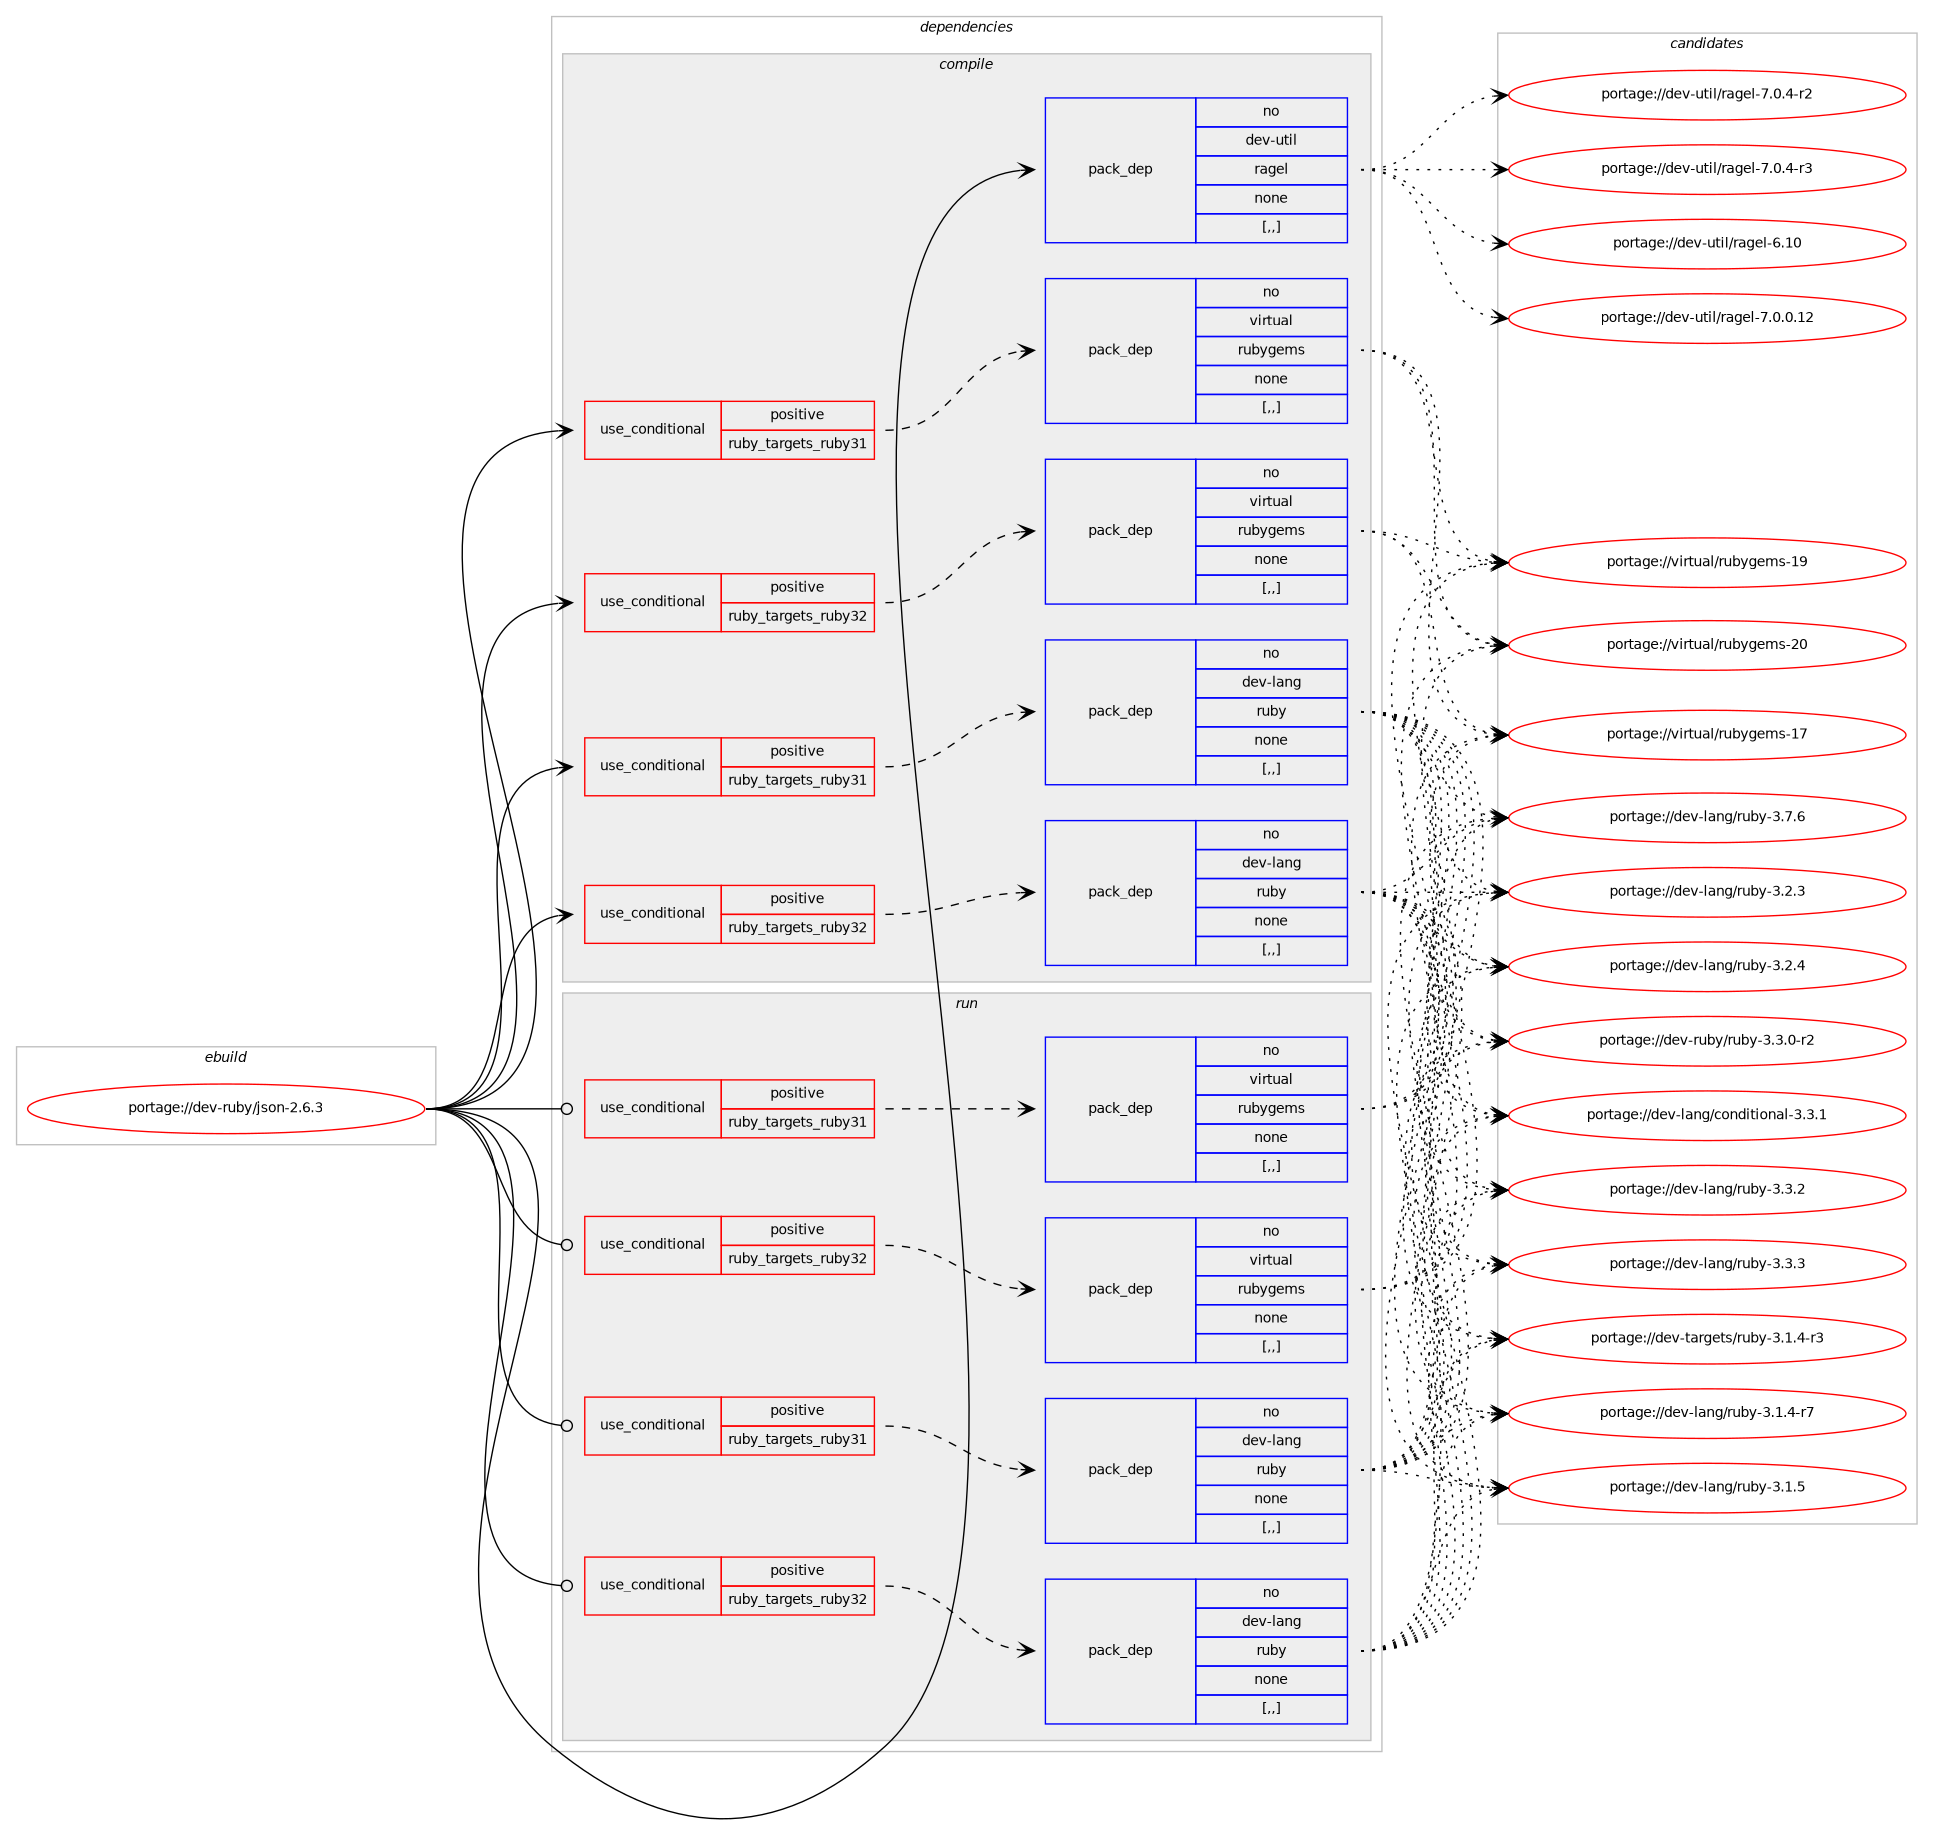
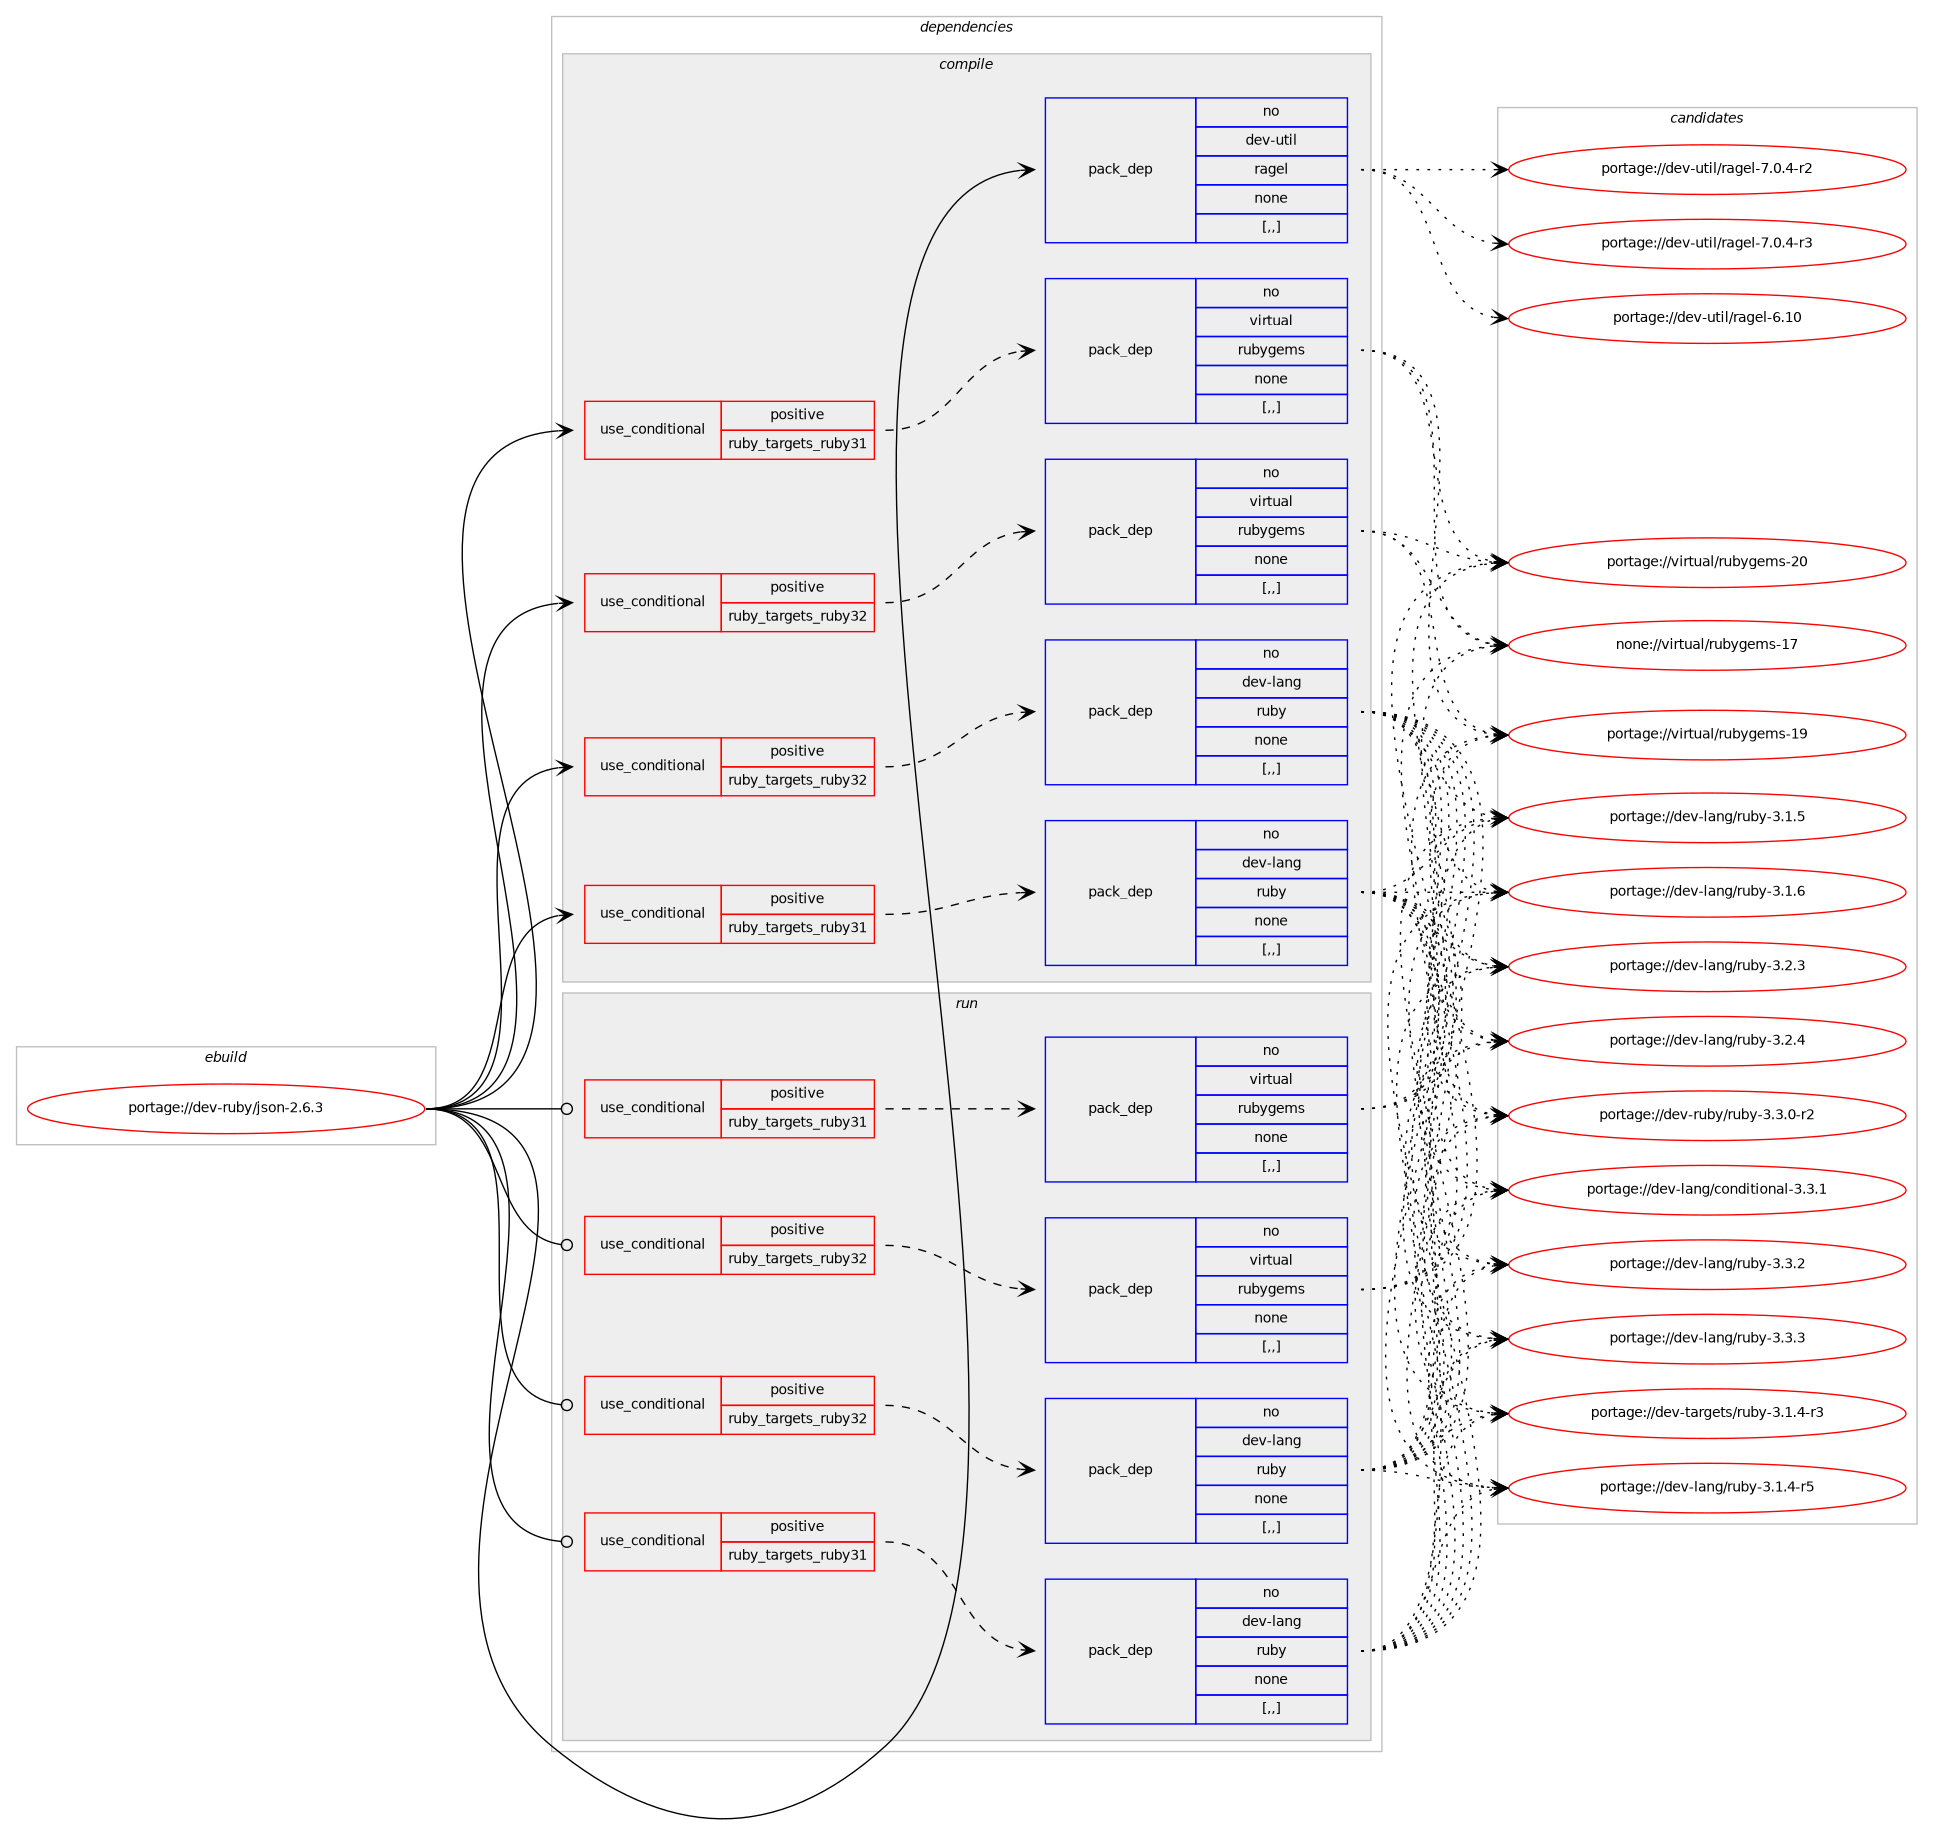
node "portage://dev-util/ragel-7.0.0.12": removed
node "portage://virtual/rubygems-17": label "portage://virtual/rubygems-17" -> "none://virtual/rubygems-17"
node "portage://dev-lang/ruby-3.7.6": label "portage://dev-lang/ruby-3.7.6" -> "portage://dev-lang/ruby-3.1.6"
node "portage://dev-lang/ruby-3.1.4-r7": label "portage://dev-lang/ruby-3.1.4-r7" -> "portage://dev-lang/ruby-3.1.4-r5"
